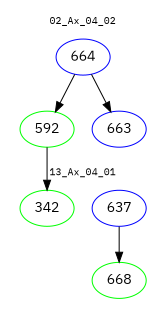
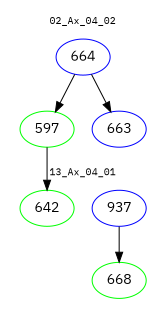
node "592": label "592" -> "597"
node "342": label "342" -> "642"
node "637": label "637" -> "937"
